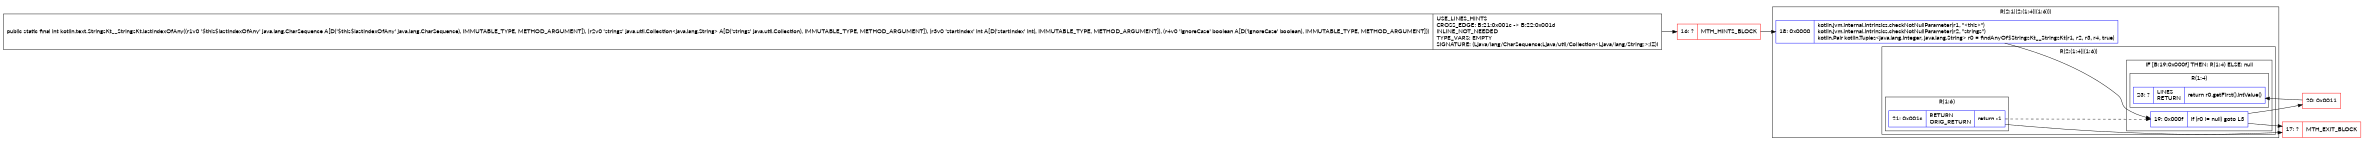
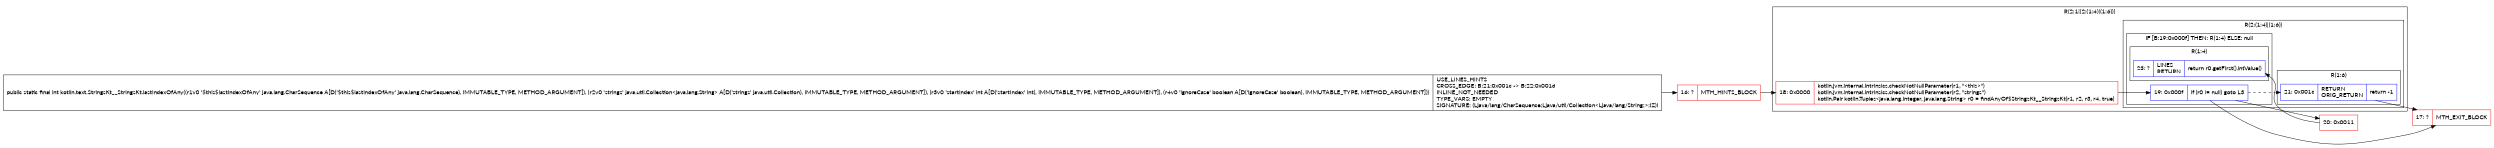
node "18: 0x0000": color blue -> red
edge "21: 0x001c" -> "19: 0x000f": reversed
